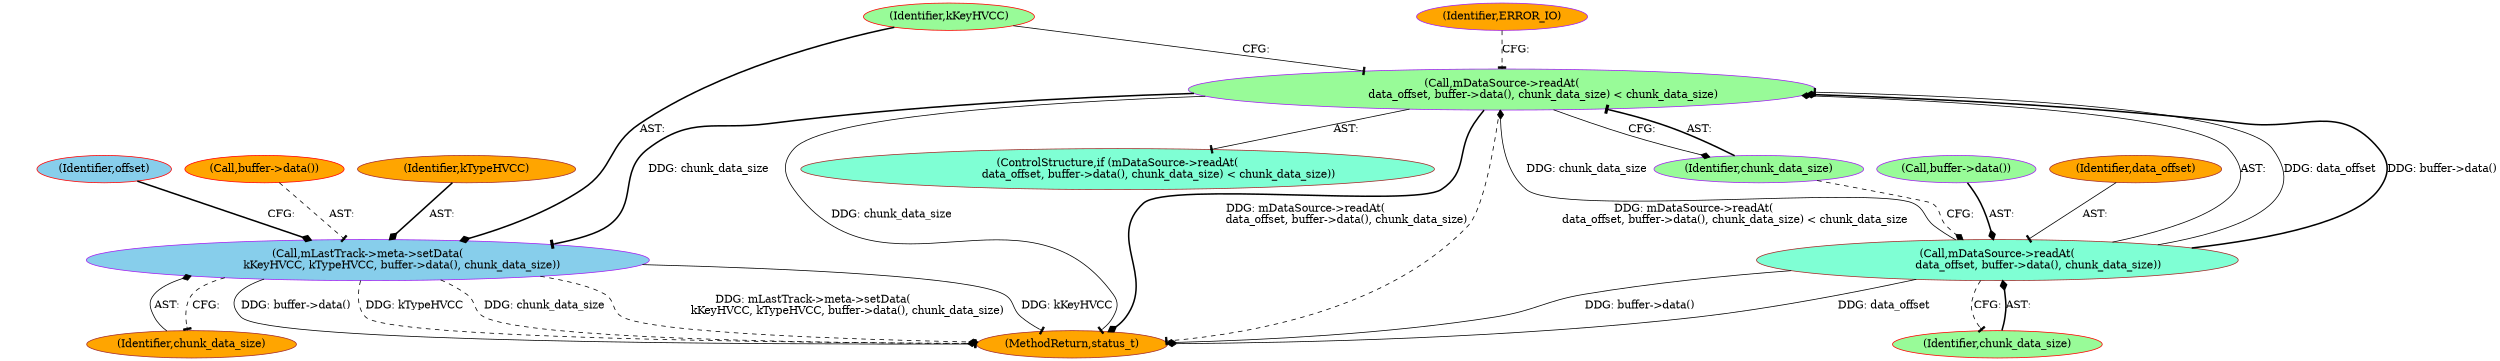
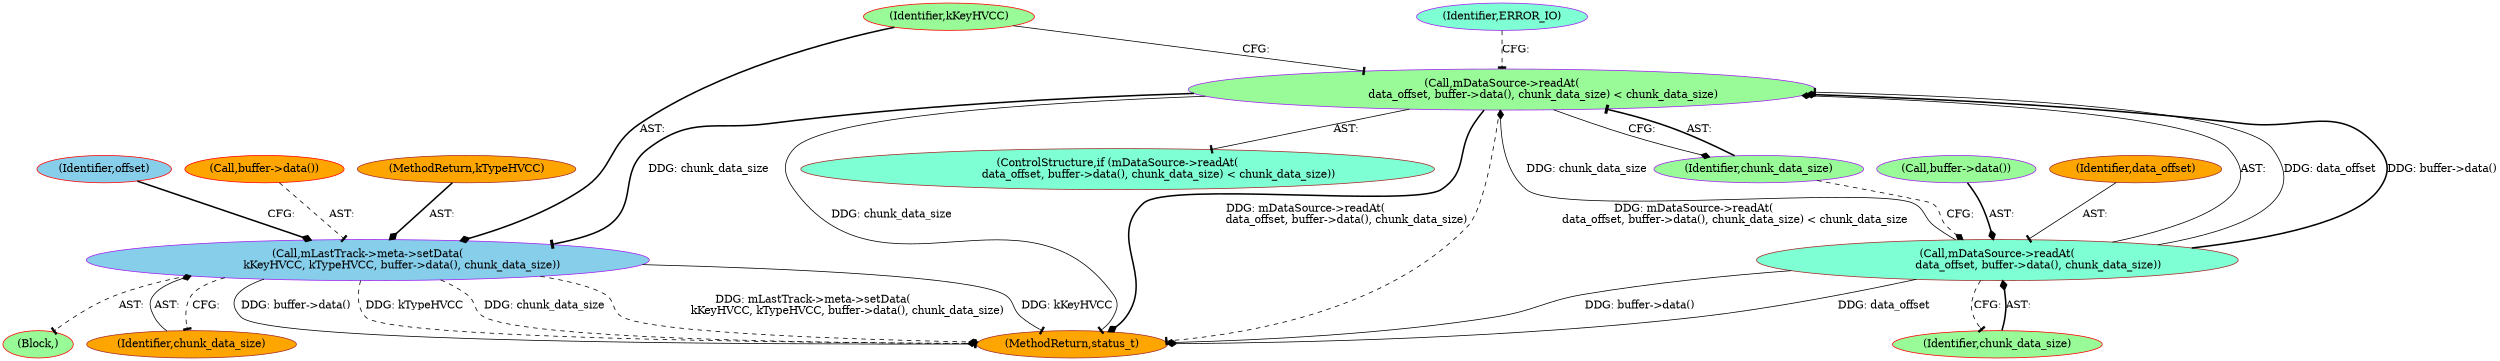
node "(Identifier,ERROR_IO)": fillcolor orange -> aquamarine
node "(Identifier,kTypeHVCC)": label "(Identifier,kTypeHVCC)" -> "(MethodReturn,kTypeHVCC)"
node "(Block,)": added
